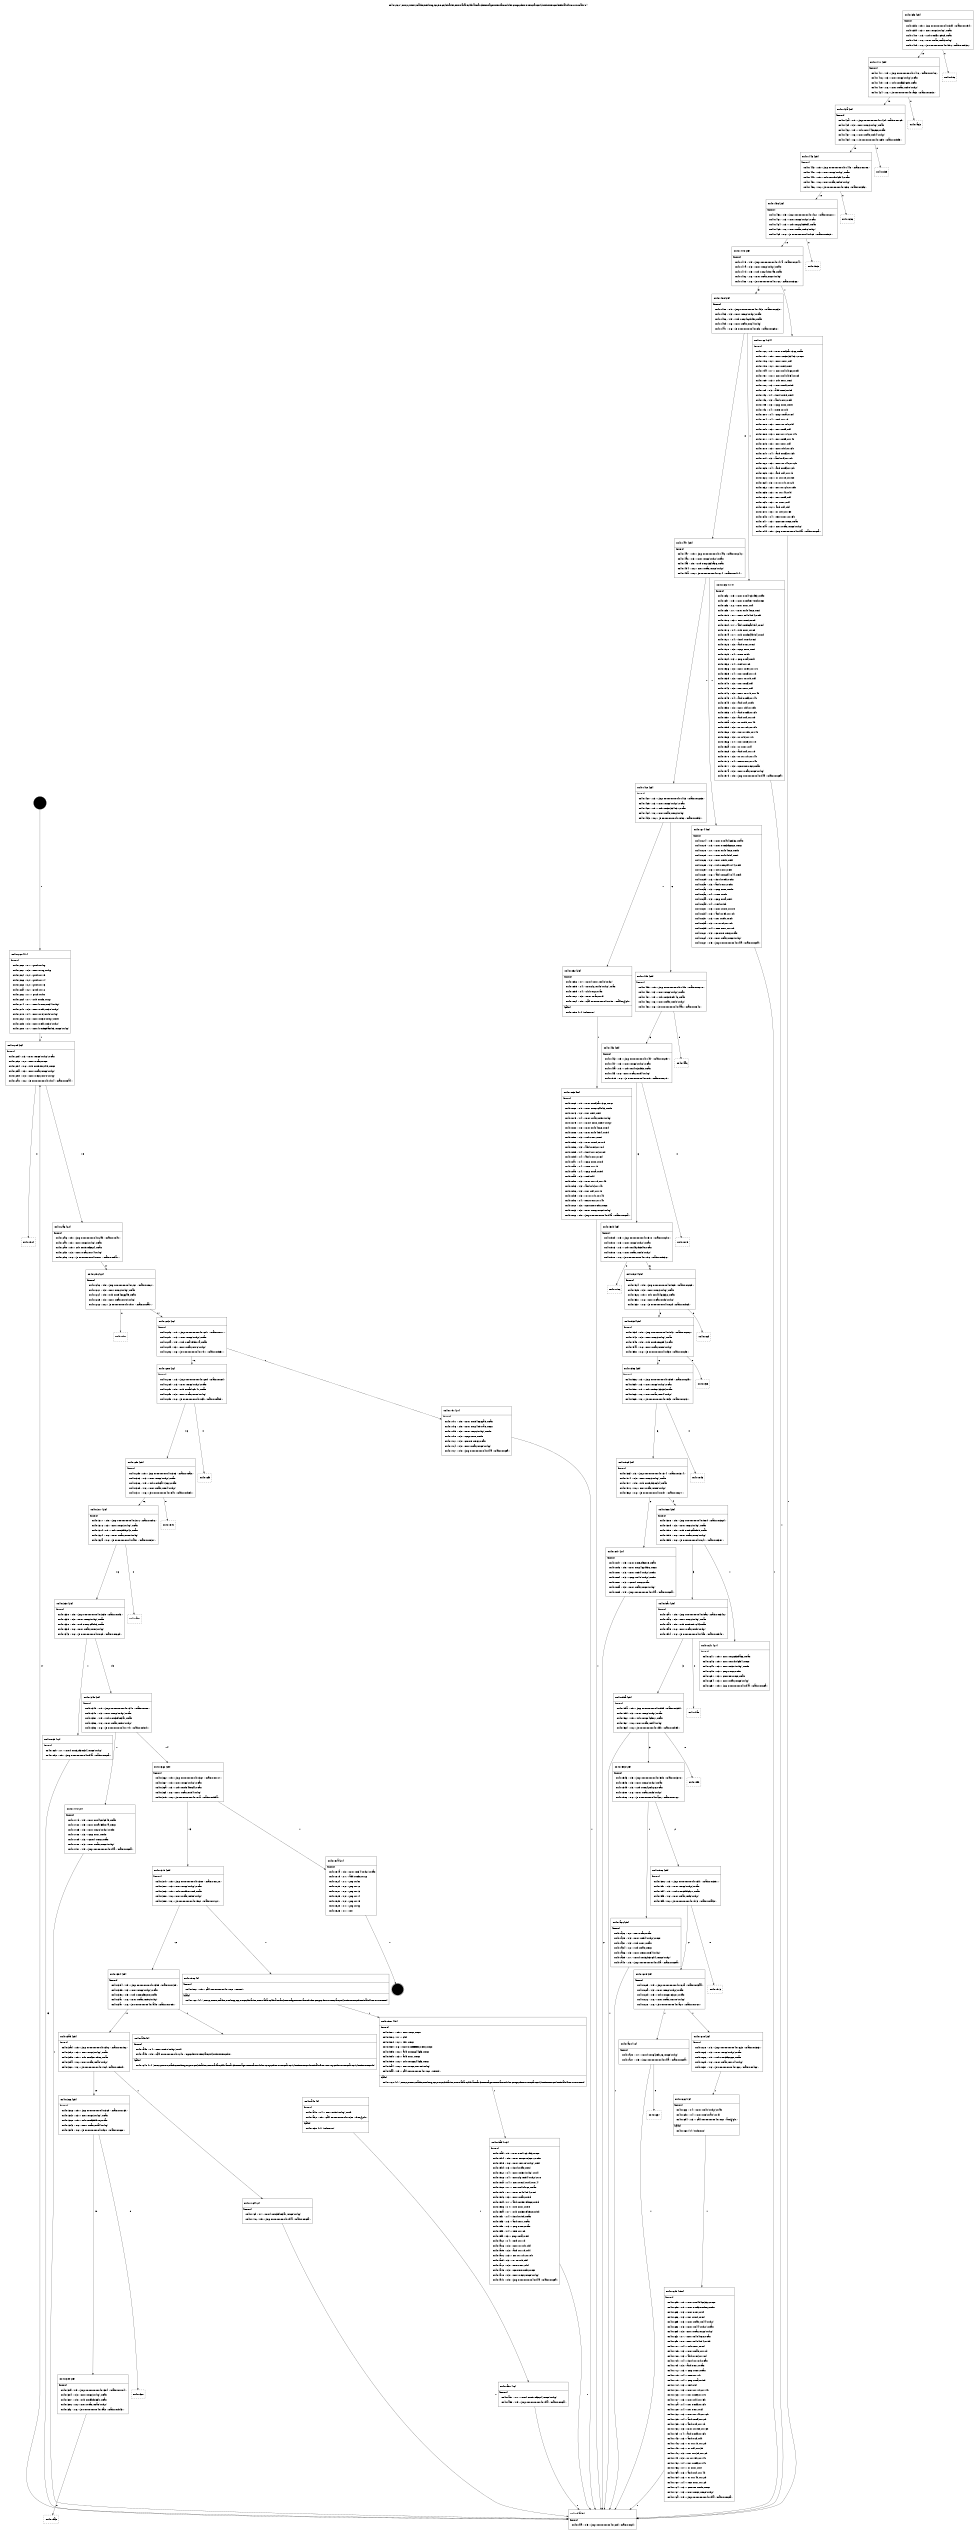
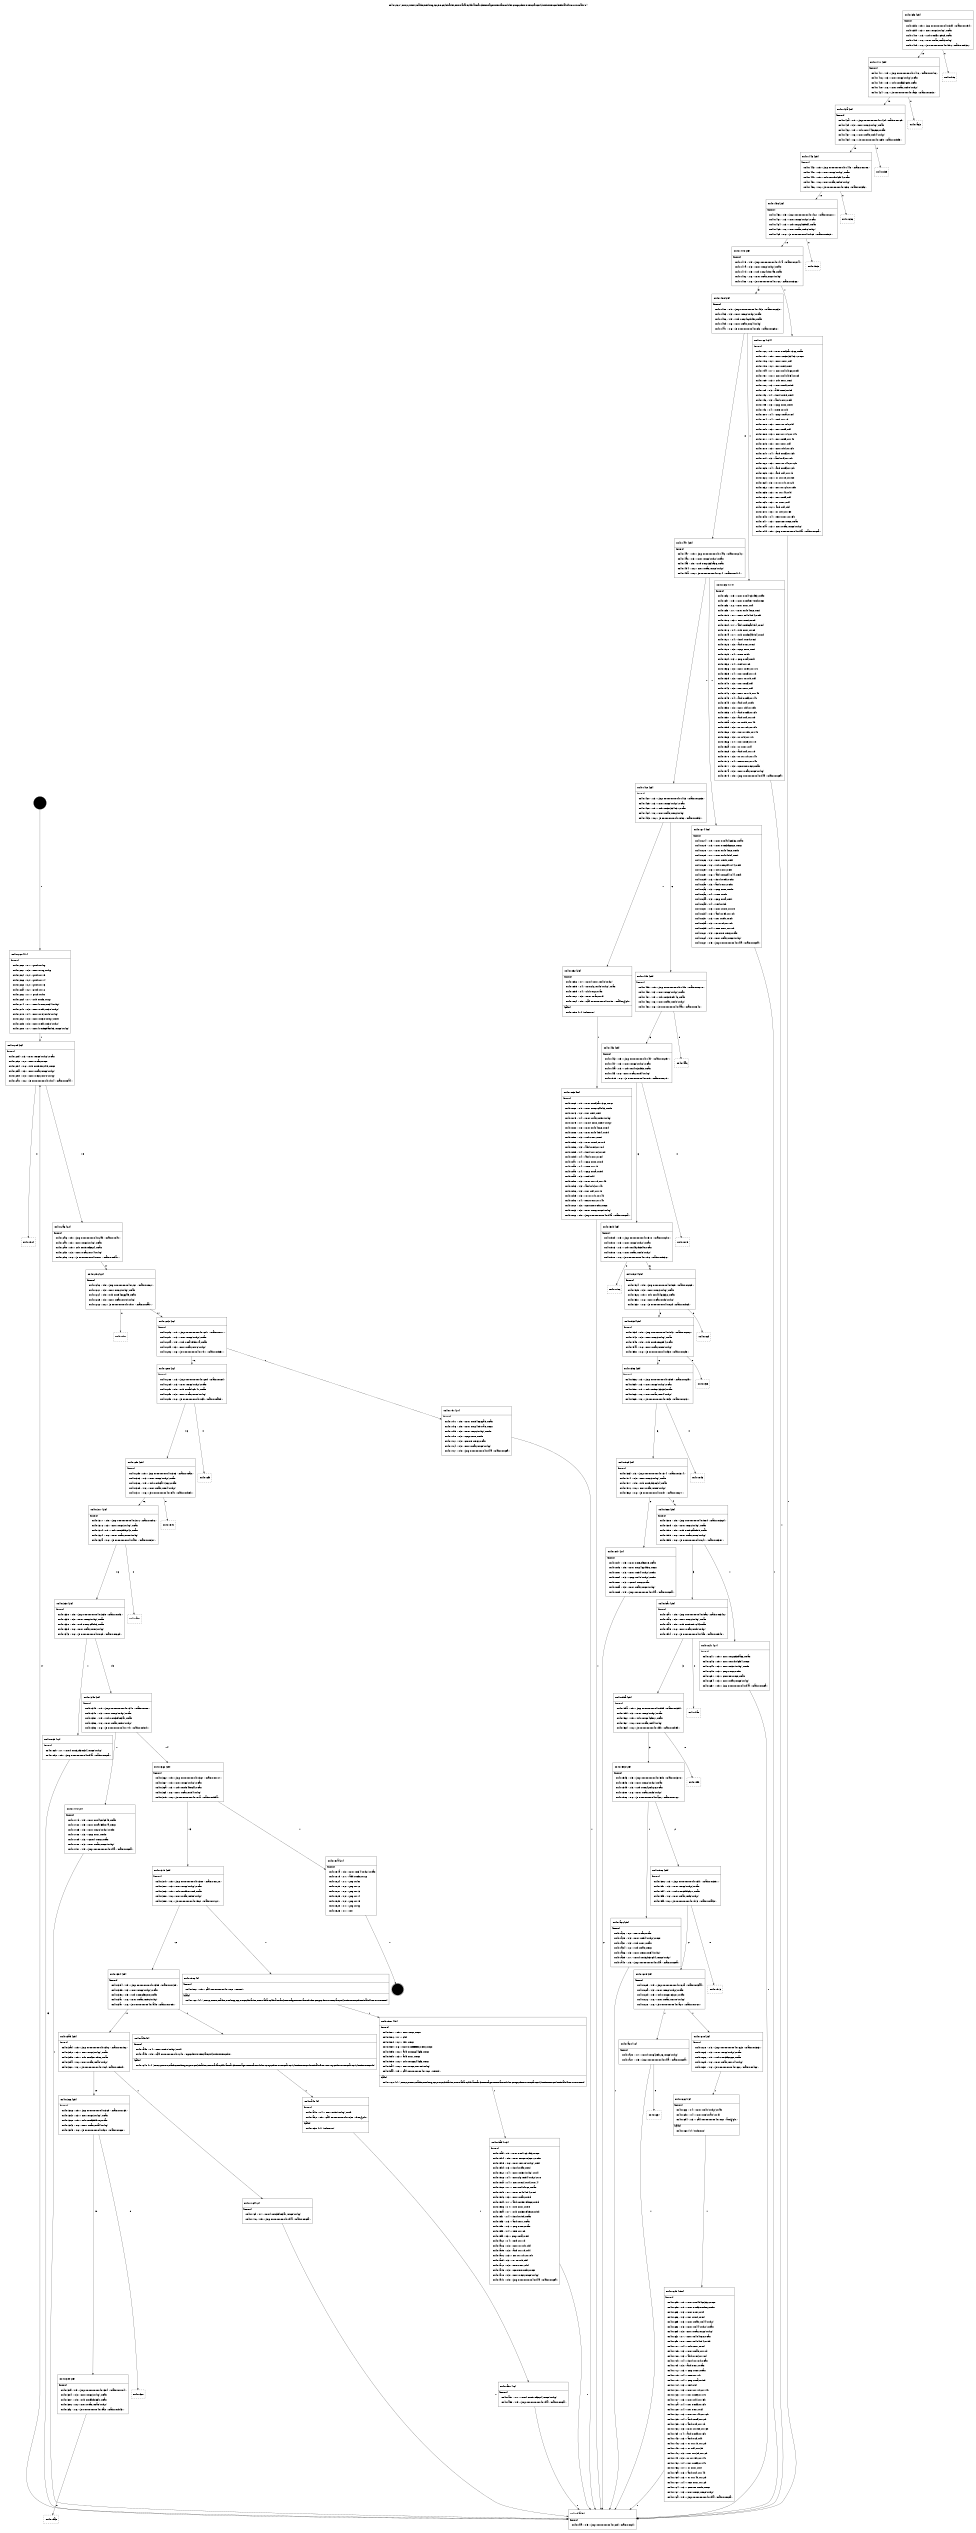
edge "0x401a45 [9]" -> "0x401a4e [9]": added, label "1"
edge "0x4015ba [25]" -> "0x401f4a [5]": now "0x401641 [27]" -> "0x401f4a [5]"
